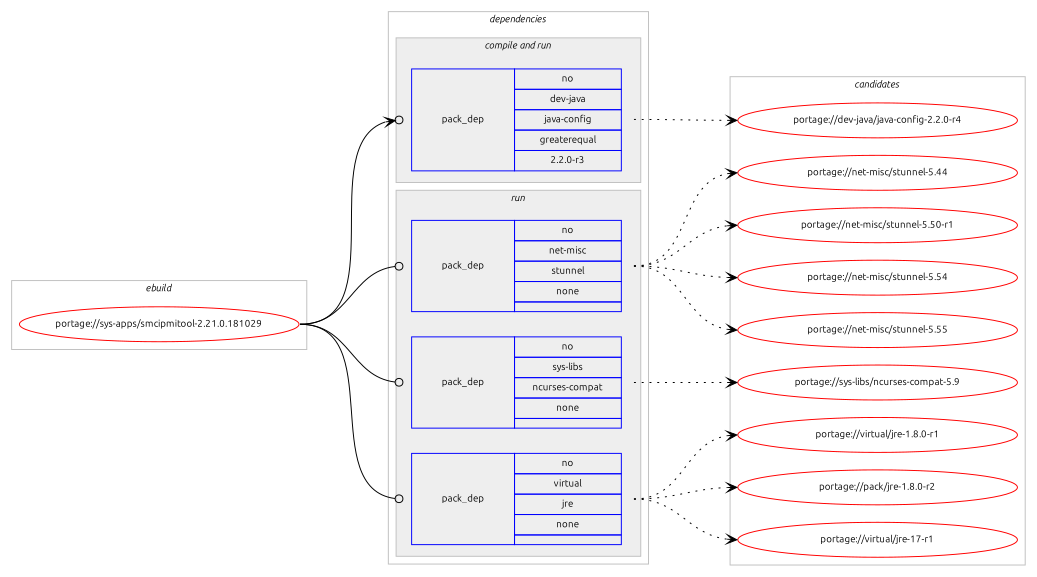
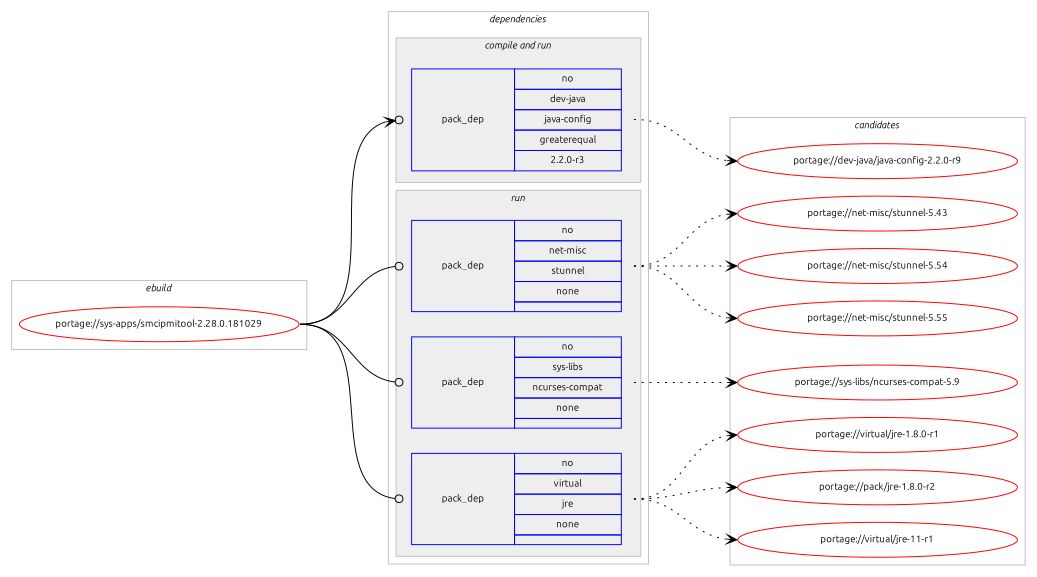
node "portage://dev-java/java-config-2.2.0-r4": label "portage://dev-java/java-config-2.2.0-r4" -> "portage://dev-java/java-config-2.2.0-r9"
node "portage://net-misc/stunnel-5.44": label "portage://net-misc/stunnel-5.44" -> "portage://net-misc/stunnel-5.43"
node "portage://net-misc/stunnel-5.50-r1": removed
node "portage://sys-apps/smcipmitool-2.21.0.181029": label "portage://sys-apps/smcipmitool-2.21.0.181029" -> "portage://sys-apps/smcipmitool-2.28.0.181029"
node "portage://virtual/jre-17-r1": label "portage://virtual/jre-17-r1" -> "portage://virtual/jre-11-r1"
